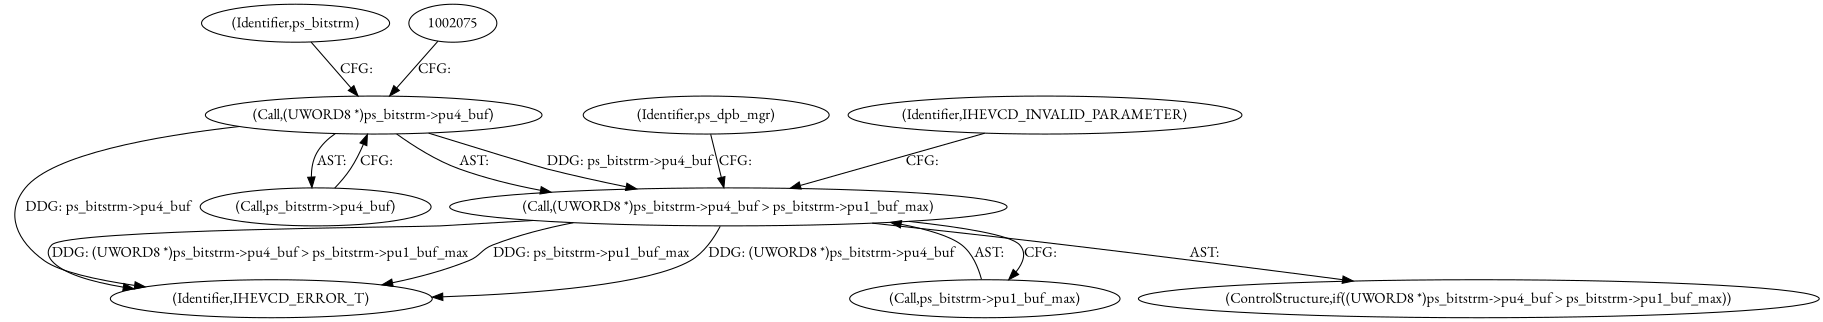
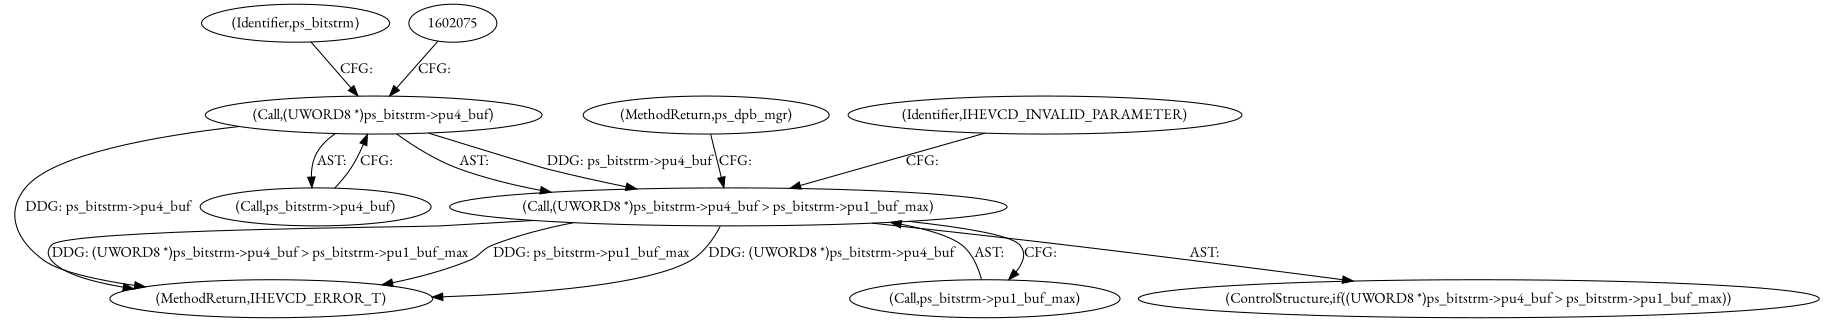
node "1002075": label "1002075" -> "1602075"
node "(Identifier,ps_dpb_mgr)": label "(Identifier,ps_dpb_mgr)" -> "(MethodReturn,ps_dpb_mgr)"
node "(Identifier,IHEVCD_ERROR_T)": label "(Identifier,IHEVCD_ERROR_T)" -> "(MethodReturn,IHEVCD_ERROR_T)"
